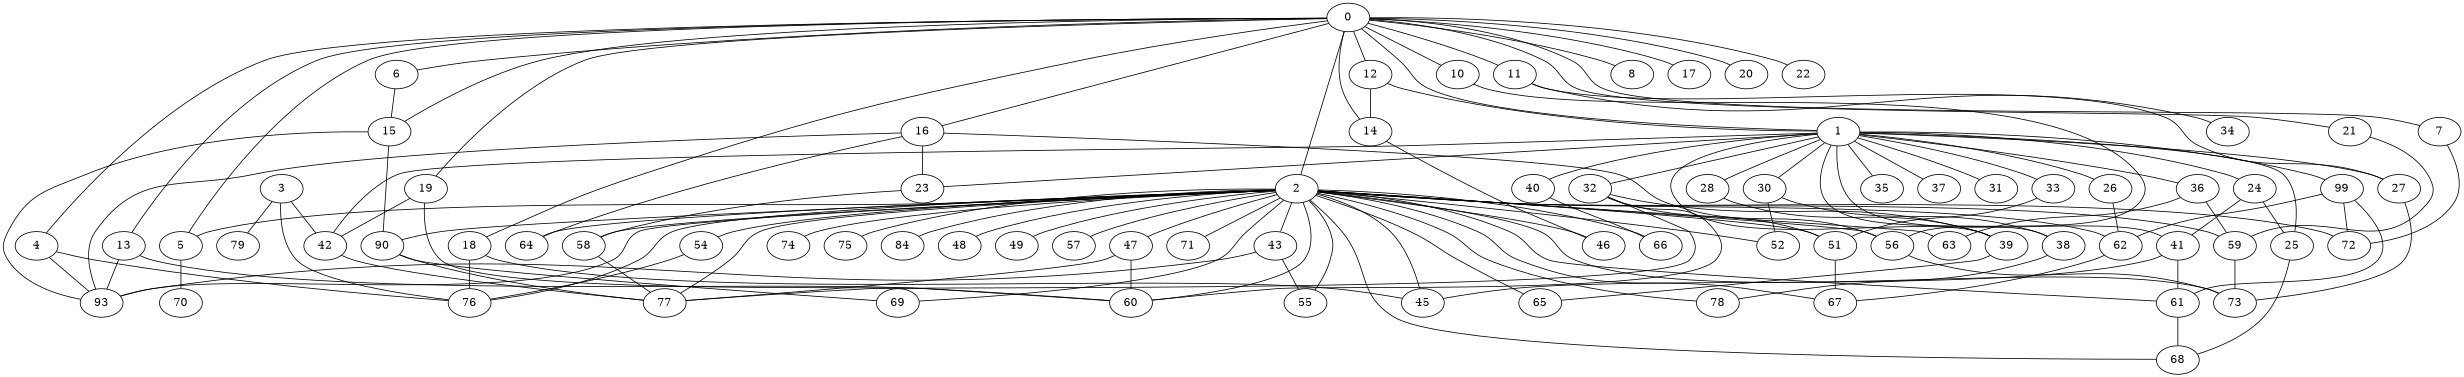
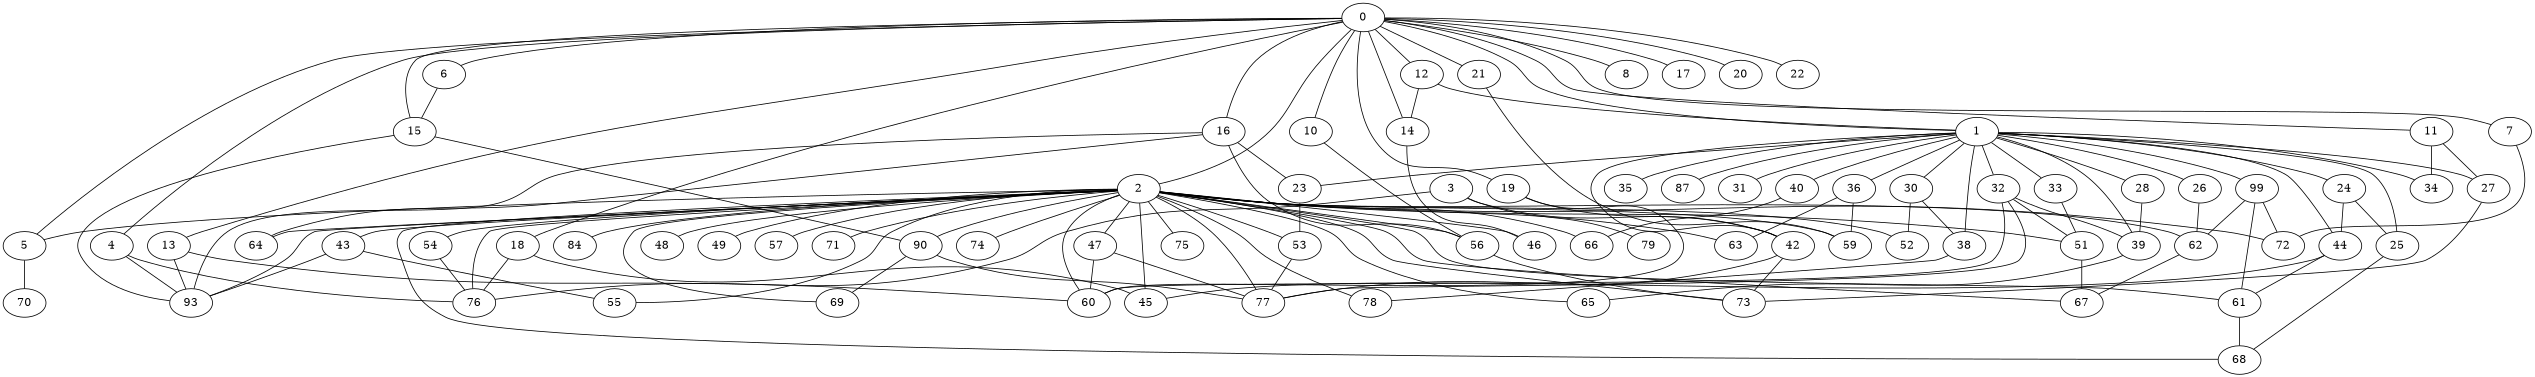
edge "1" -- "34": added
node "37": label "37" -> "87"
node "58": label "58" -> "53"
node "41": label "41" -> "44"
edge "59" -- "73": now "42" -- "73"
